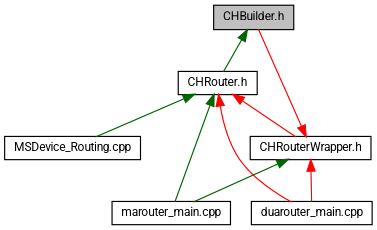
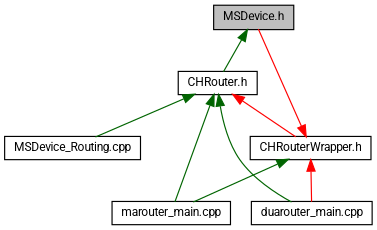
node "CHBuilder.h": label "CHBuilder.h" -> "MSDevice.h"
edge "duarouter_main.cpp" -> "CHRouter.h": color red -> darkgreen
